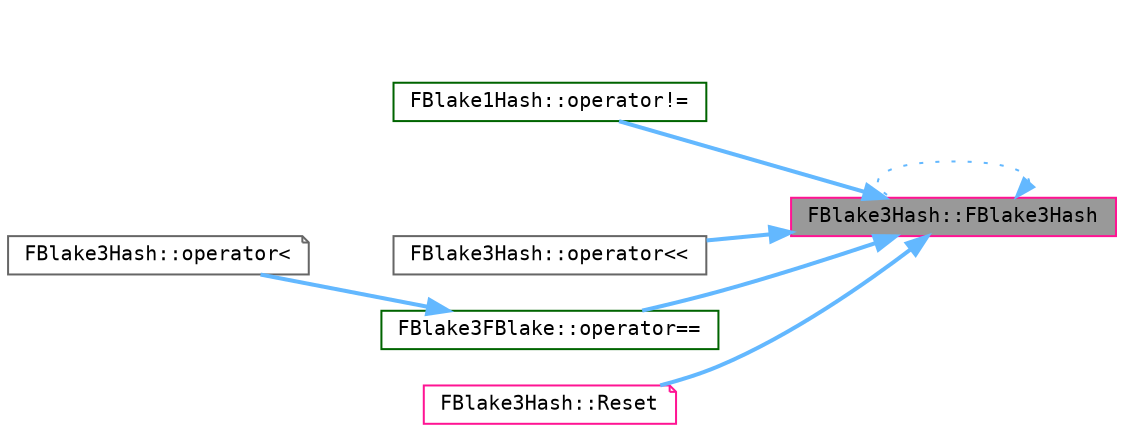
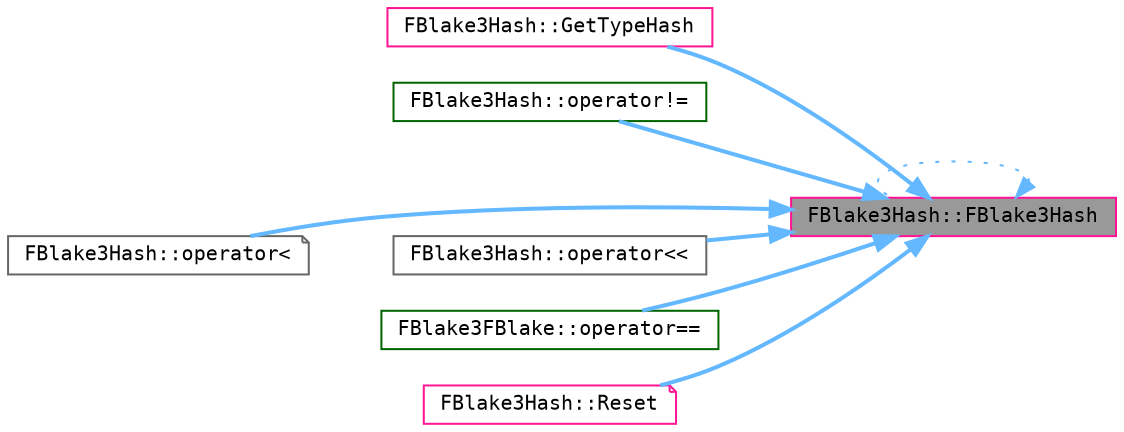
node "FBlake3Hash::GetTypeHash": added
node "FBlake1Hash::operator!=": label "FBlake1Hash::operator!=" -> "FBlake3Hash::operator!="
edge "FBlake3Hash::operator<" -> "FBlake3FBlake::operator==": now "FBlake3Hash::operator<" -> "FBlake3Hash::FBlake3Hash"
